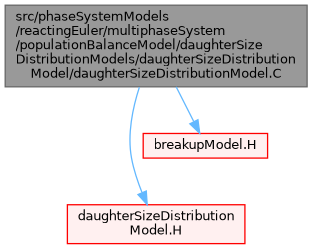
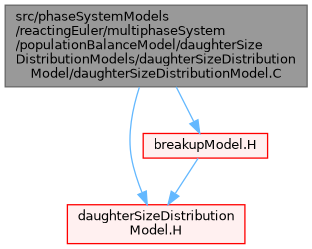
edge "breakupModel.H" -> "daughterSizeDistribution Model.H": added
